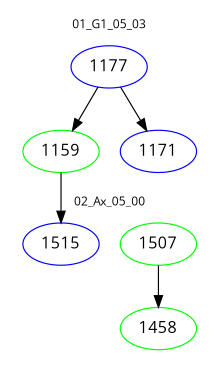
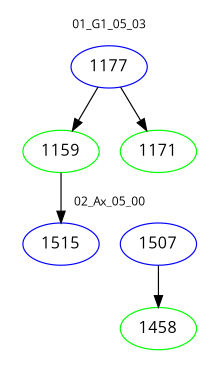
node "1171": color blue -> green
node "1507": color green -> blue
